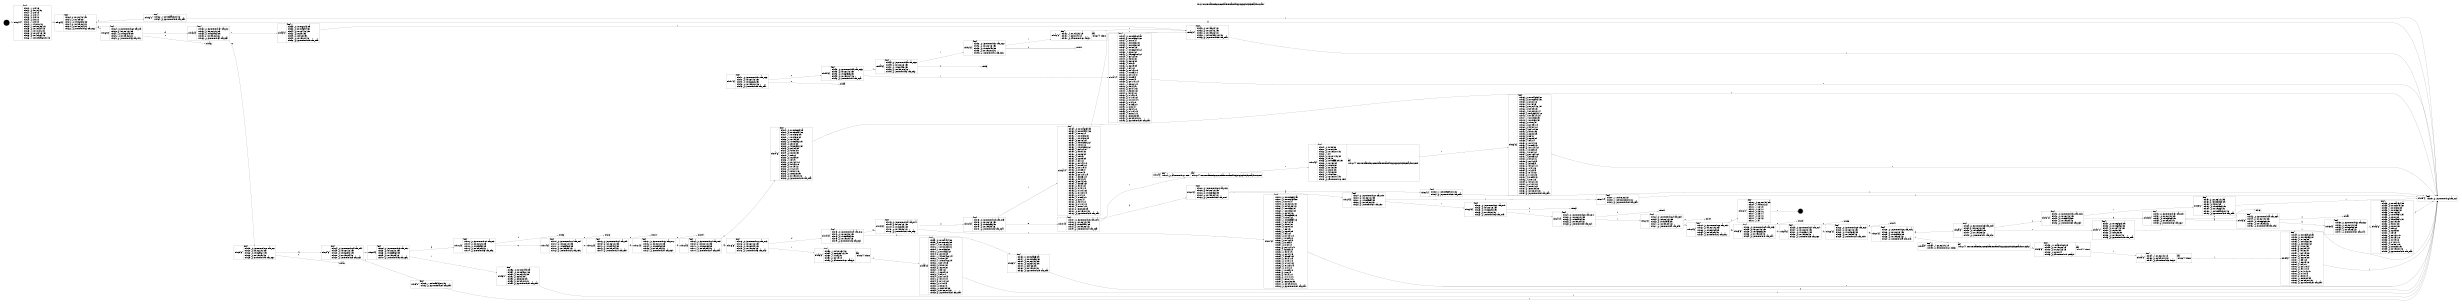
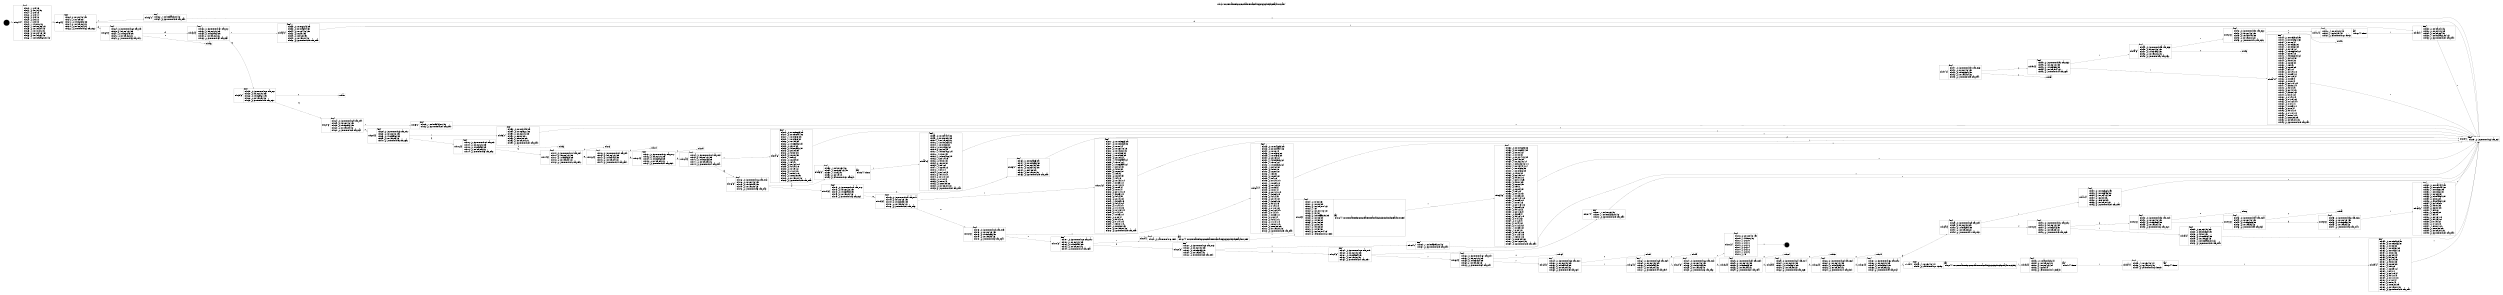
edge "0x401b8a [144]" -> "0x401a25 [21]": now "0x401b8a [144]" -> "0x4021eb [5]"
